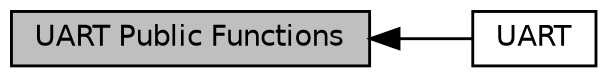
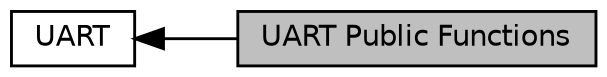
edge "UART" -> "UART Public Functions": reversed
